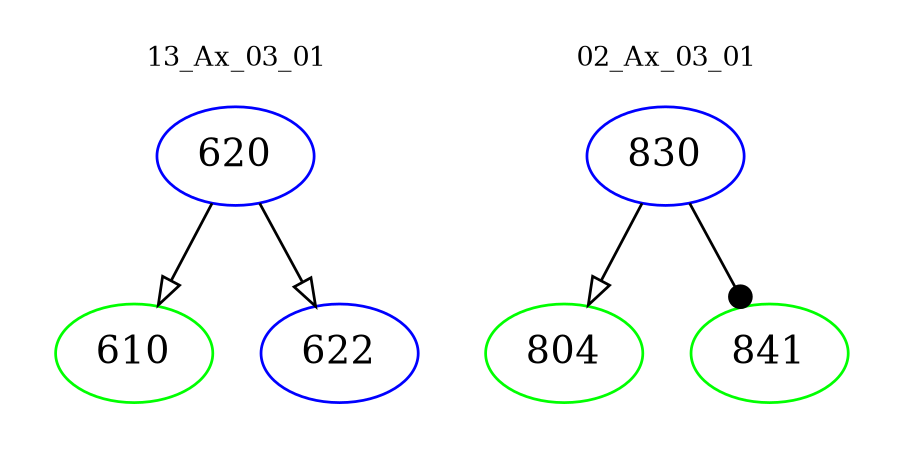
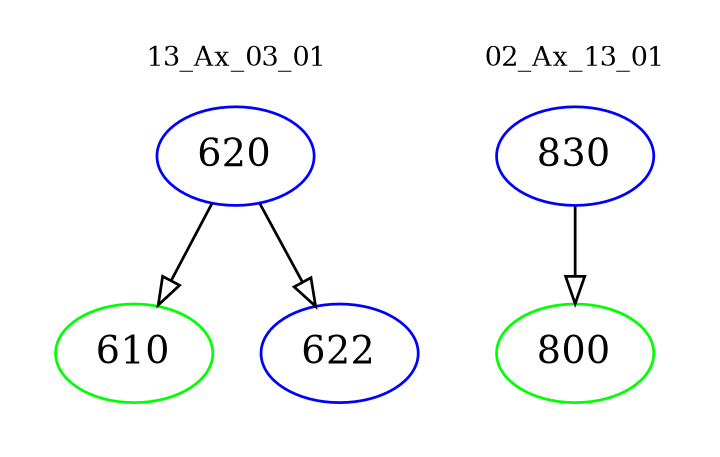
cluster "02_Ax_03_01": label "02_Ax_03_01" -> "02_Ax_13_01"
node "804": label "804" -> "800"
node "841": removed
